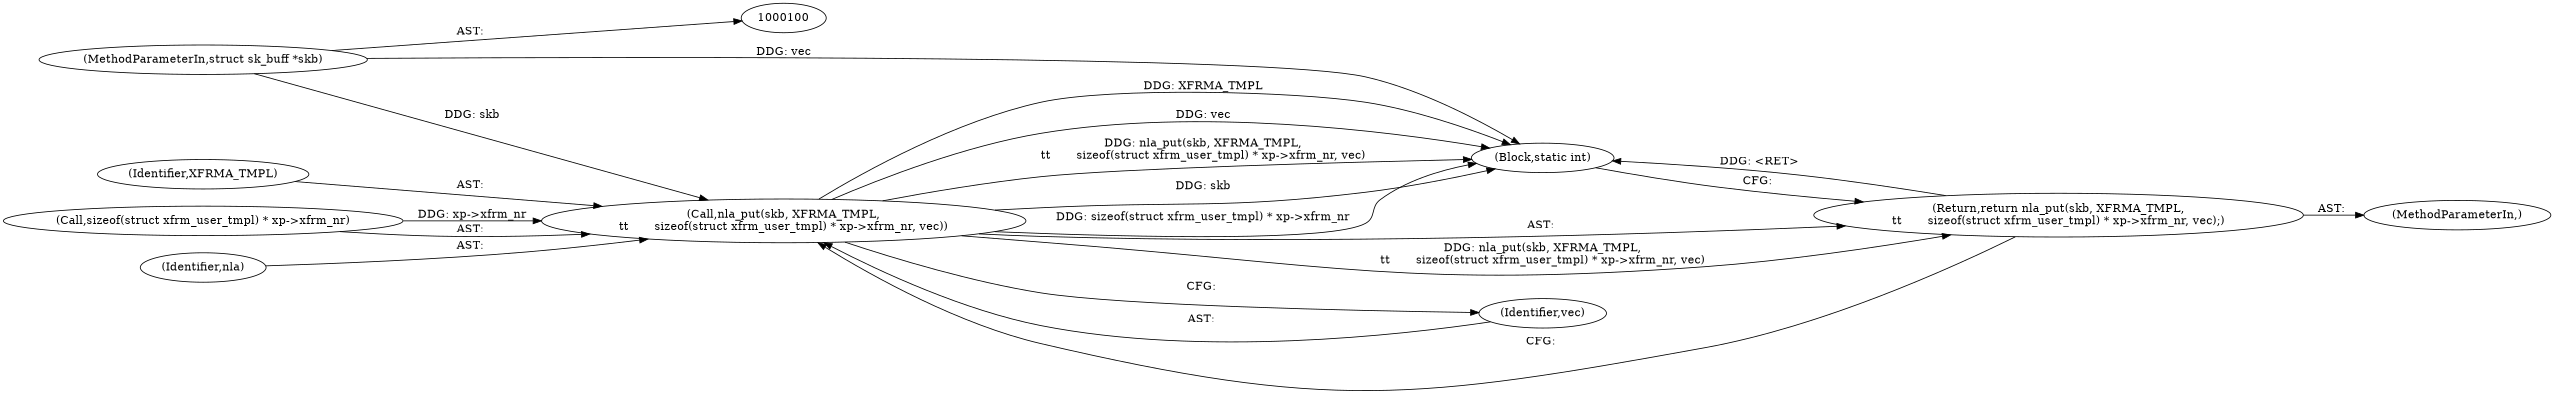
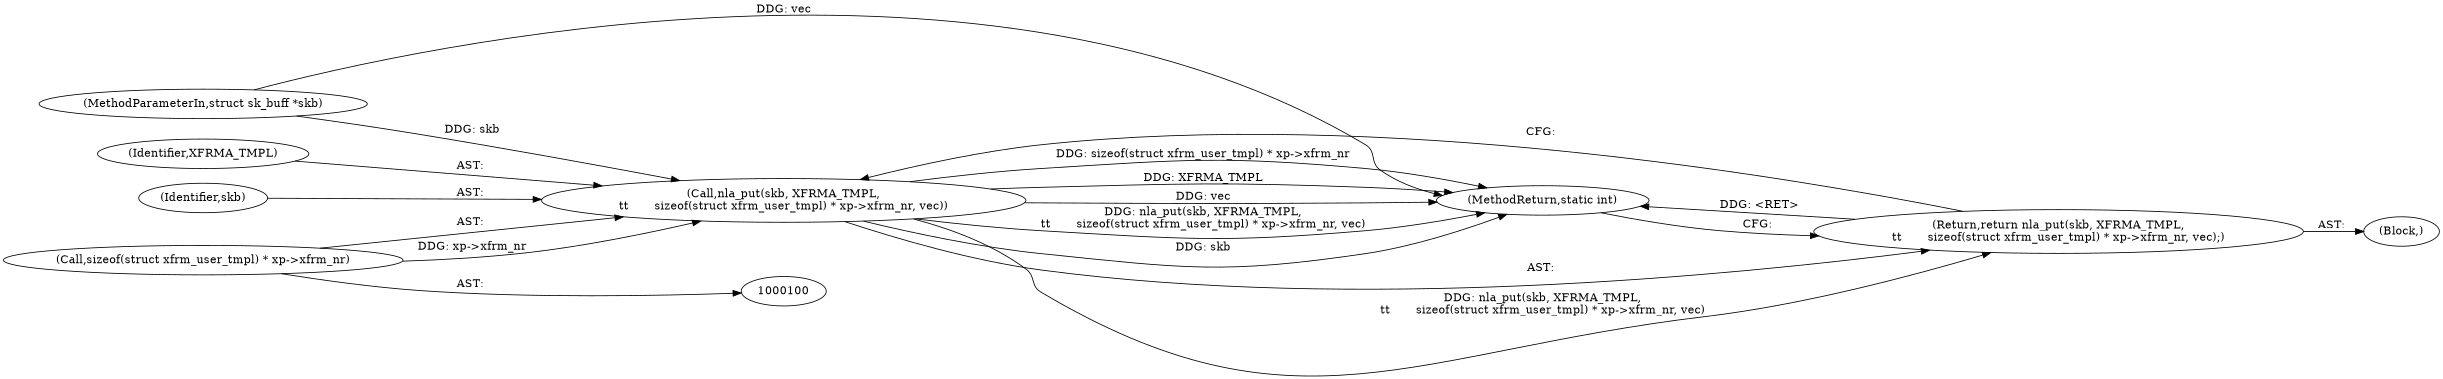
edge "(MethodParameterIn,struct sk_buff *skb)" -> "1000100": now "(Call,sizeof(struct xfrm_user_tmpl) * xp->xfrm_nr)" -> "1000100"
node "(Block,static int)": label "(Block,static int)" -> "(MethodReturn,static int)"
node "(MethodParameterIn,)": label "(MethodParameterIn,)" -> "(Block,)"
node "(Identifier,nla)": label "(Identifier,nla)" -> "(Identifier,skb)"
node "(Identifier,vec)": removed
